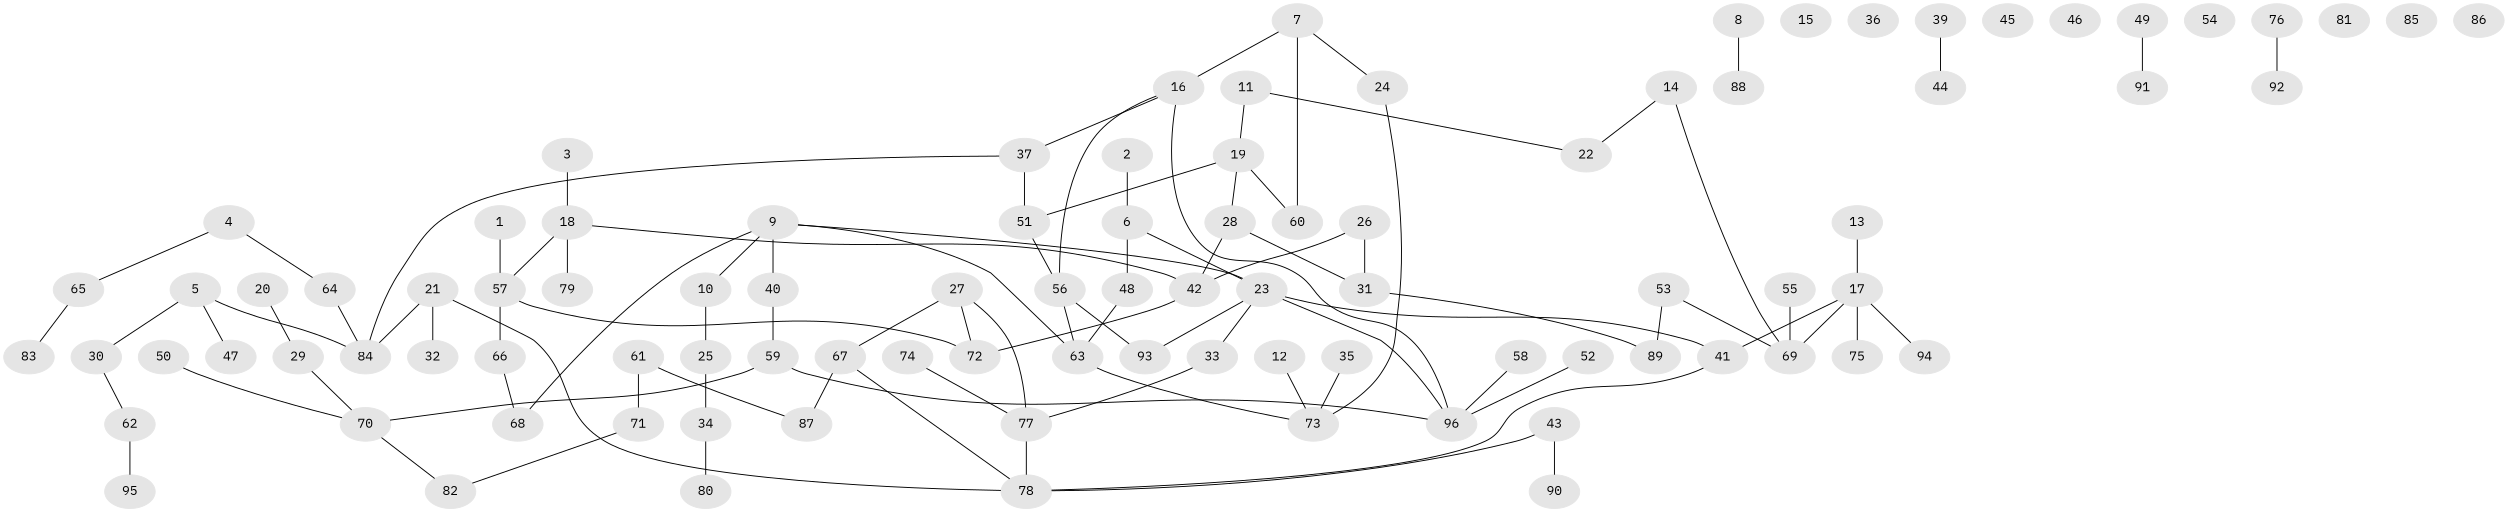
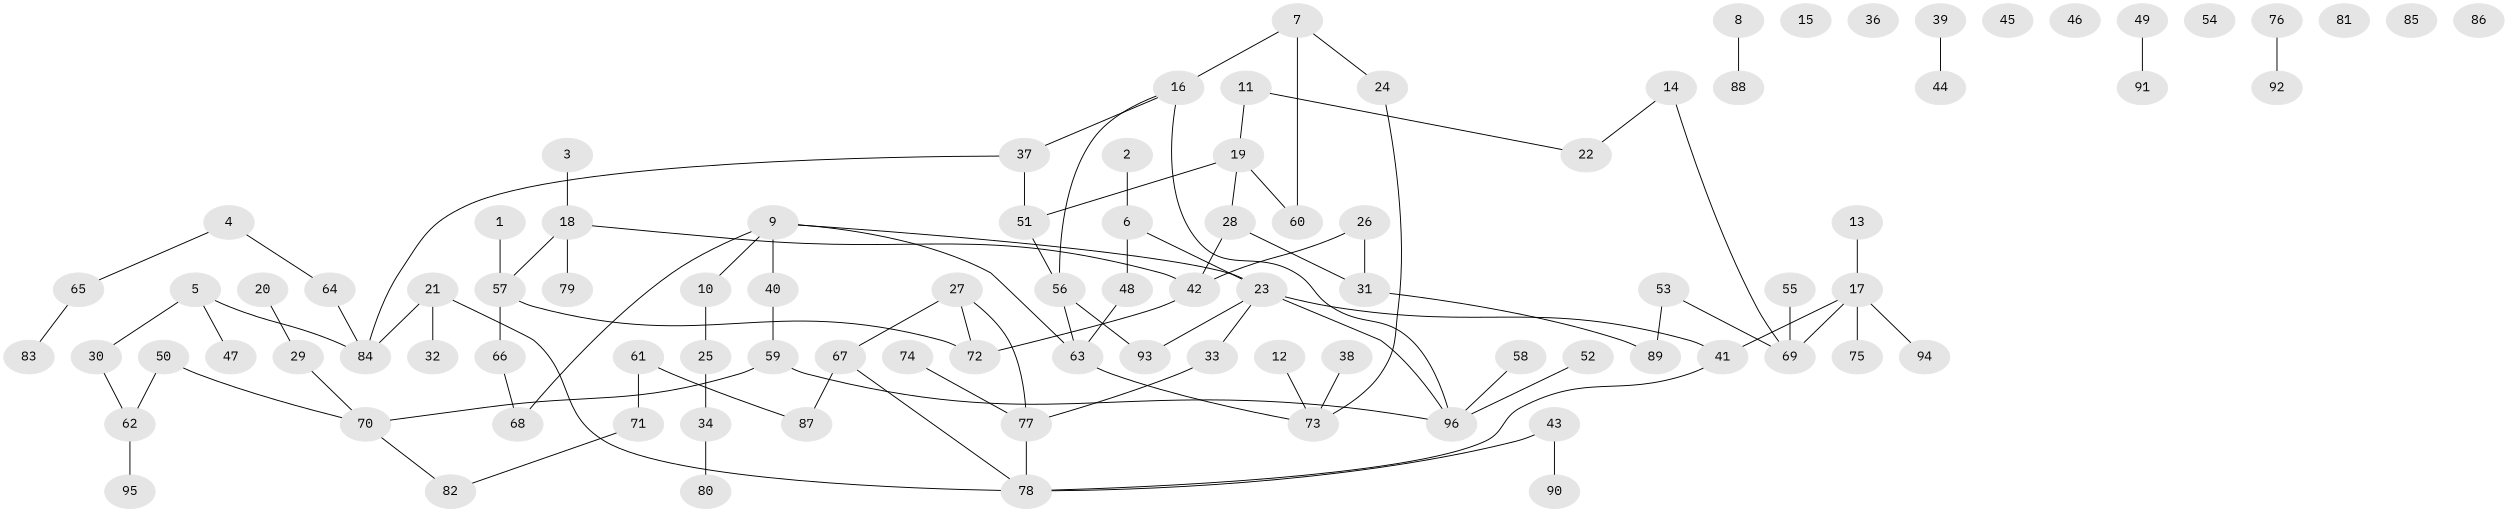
node "35": label "35" -> "38"
edge "50" -- "62": added
